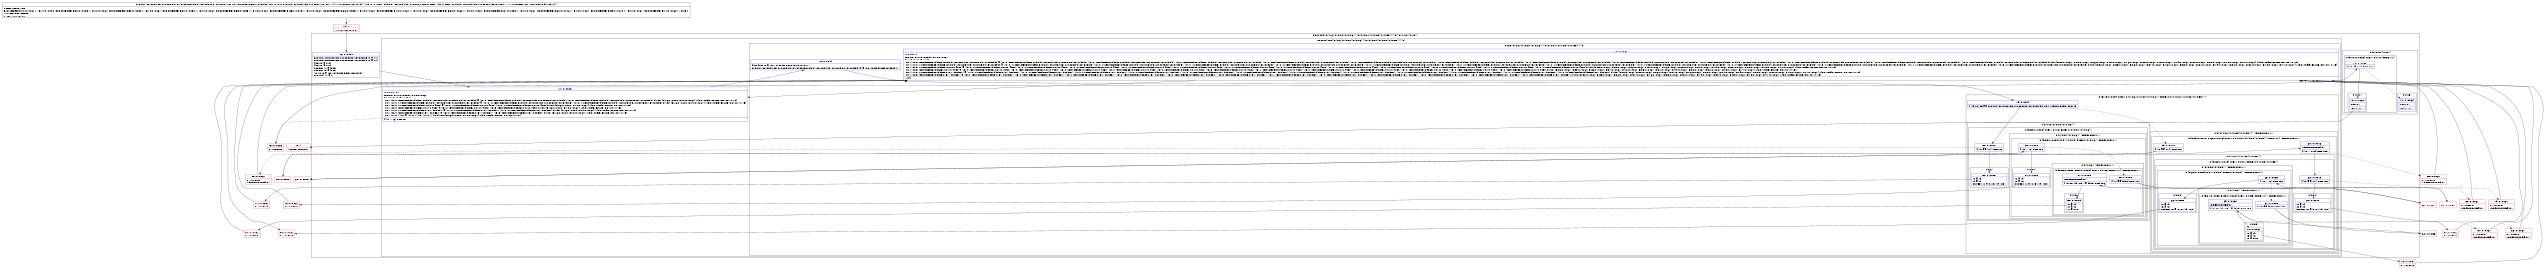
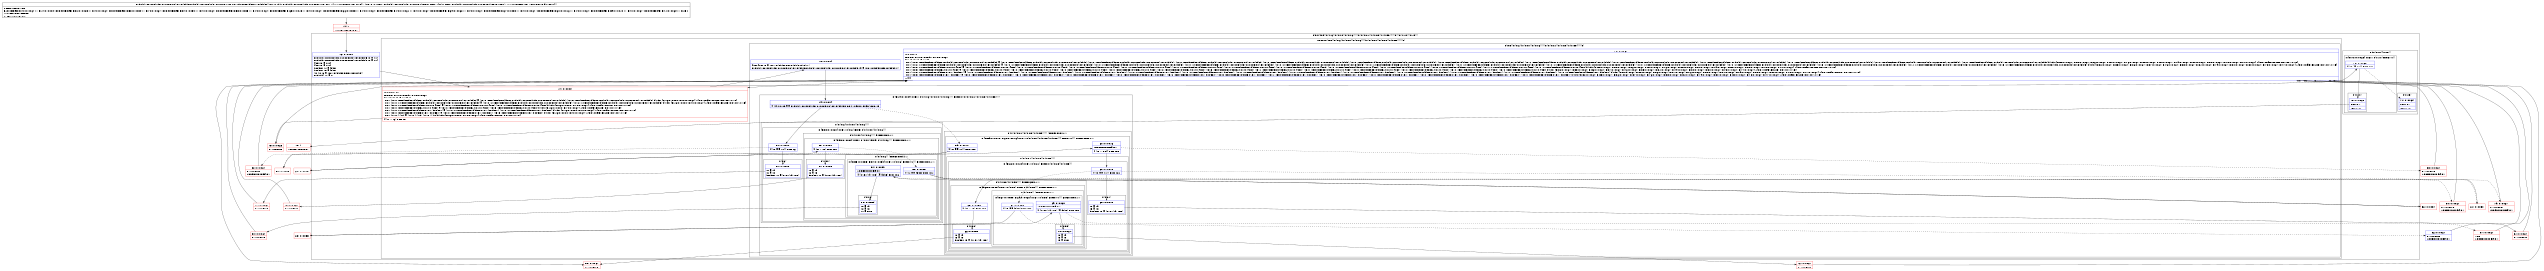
node "47: 0x000d": color blue -> red
edge "47: 0x000d" -> "75: 0x006a": style dashed -> solid
edge "65: 0x0053" -> "67: 0x005c": now "62: 0x0048" -> "67: 0x005c"
node "87: 0x0067": text "SYNTHETIC" -> "NOT"
node "86: 0x0067": color red -> blue
